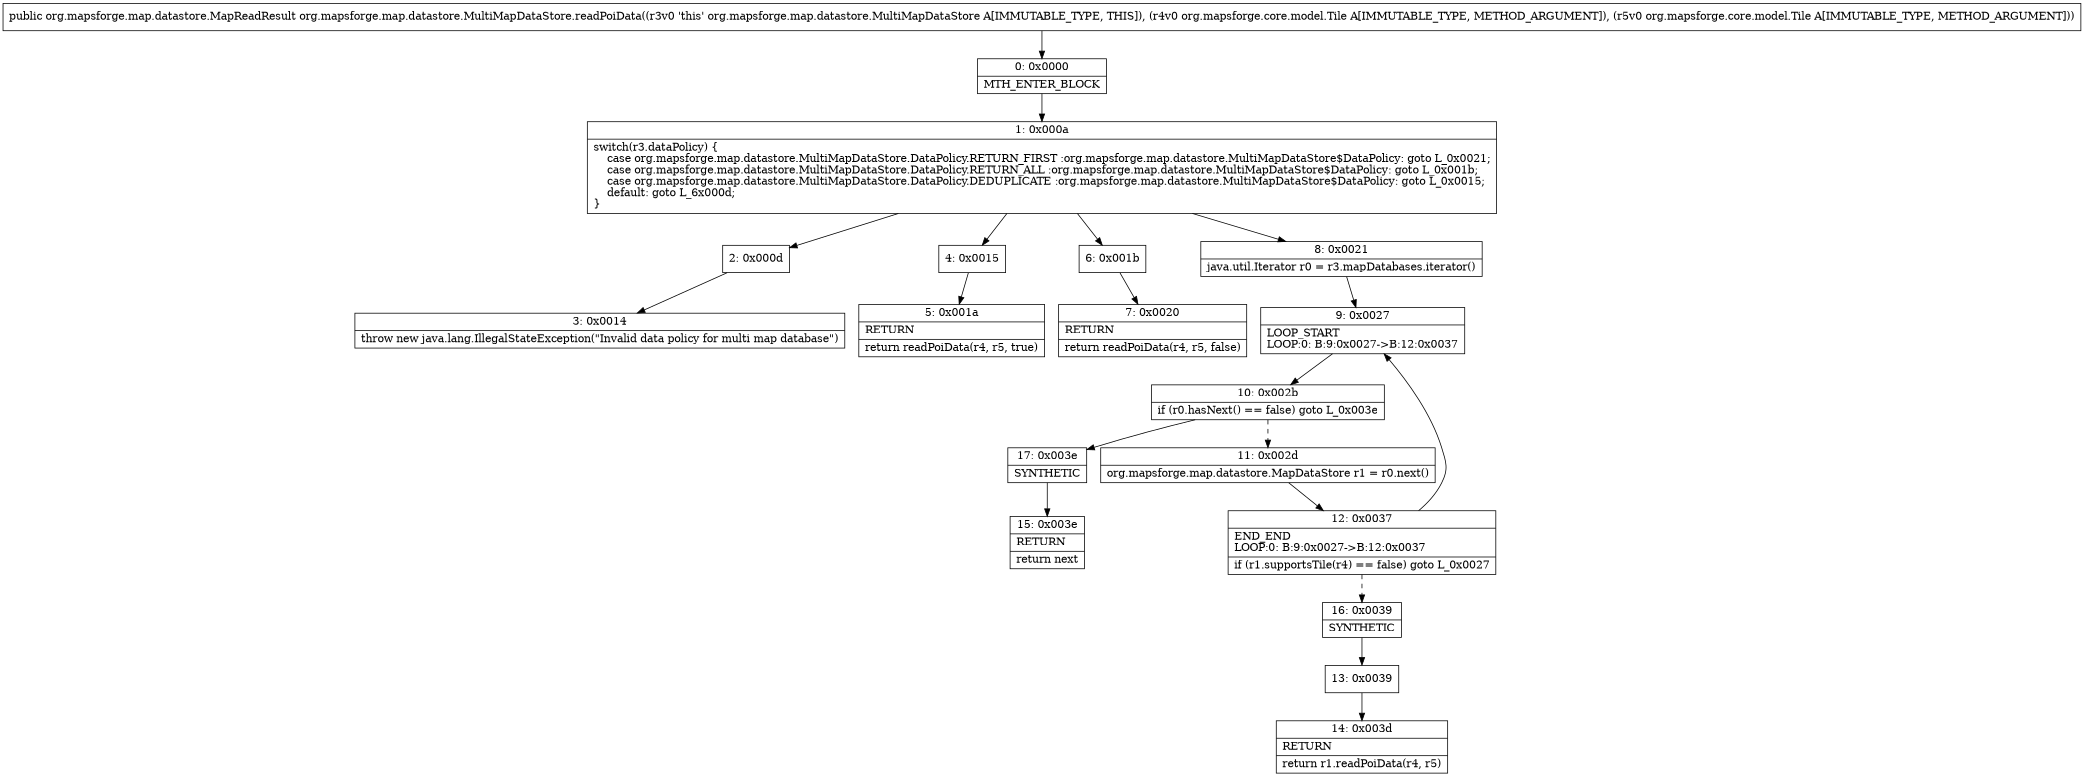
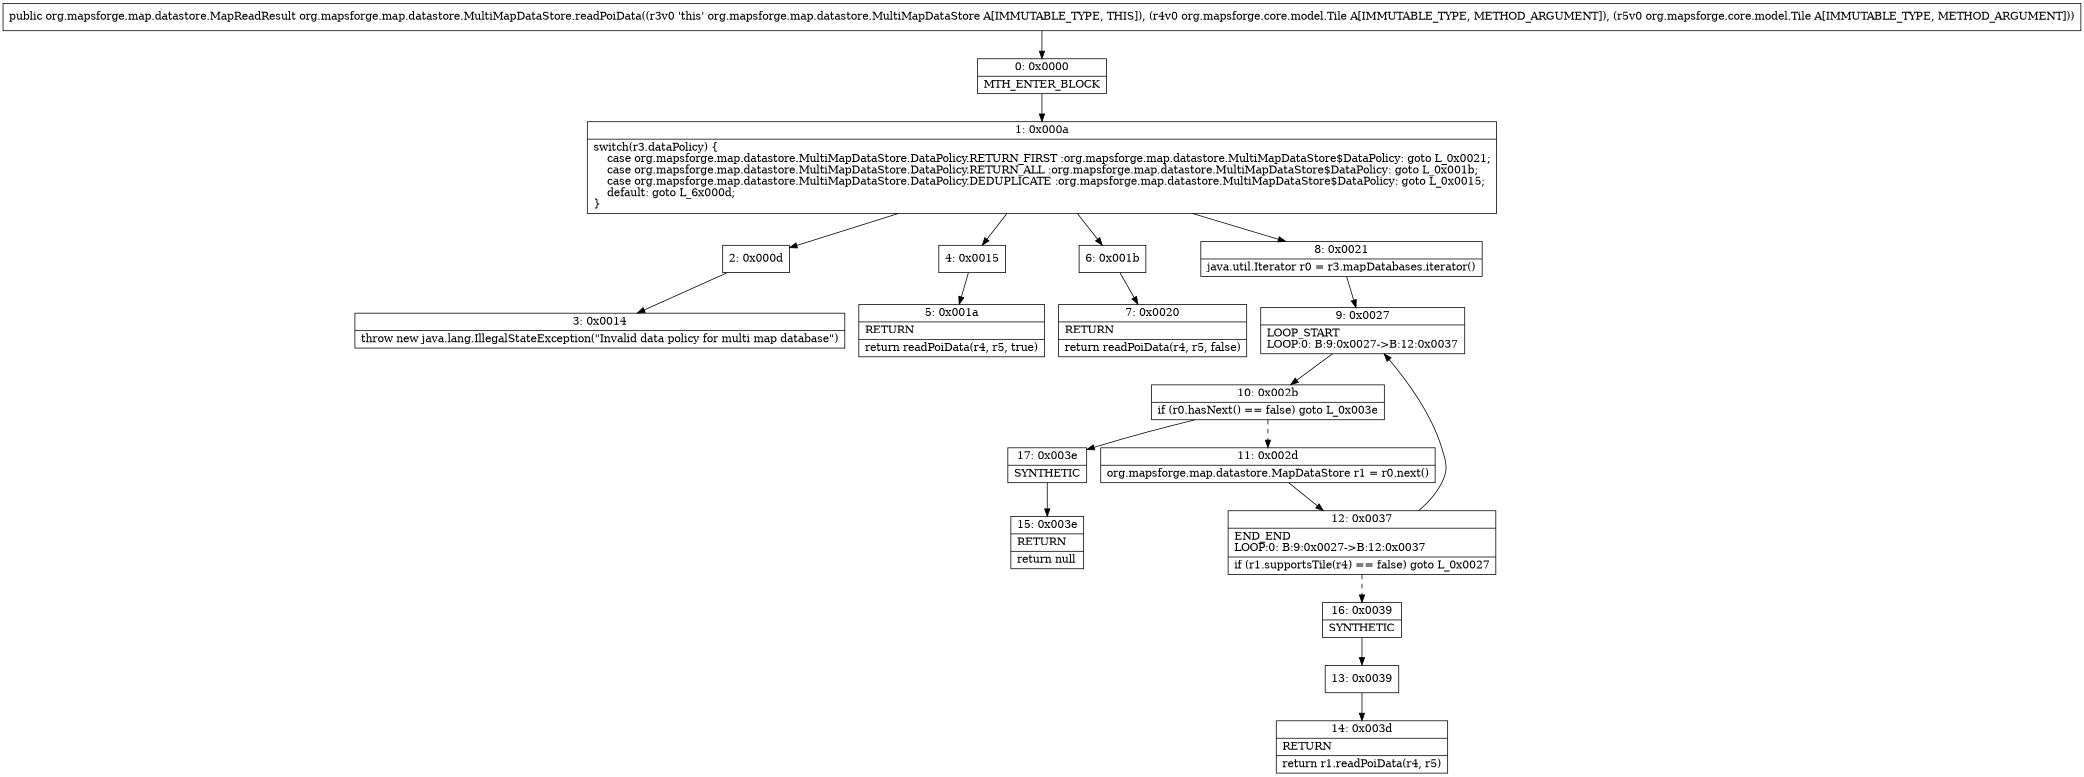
node "15: 0x003e": text "return next" -> "return null"
